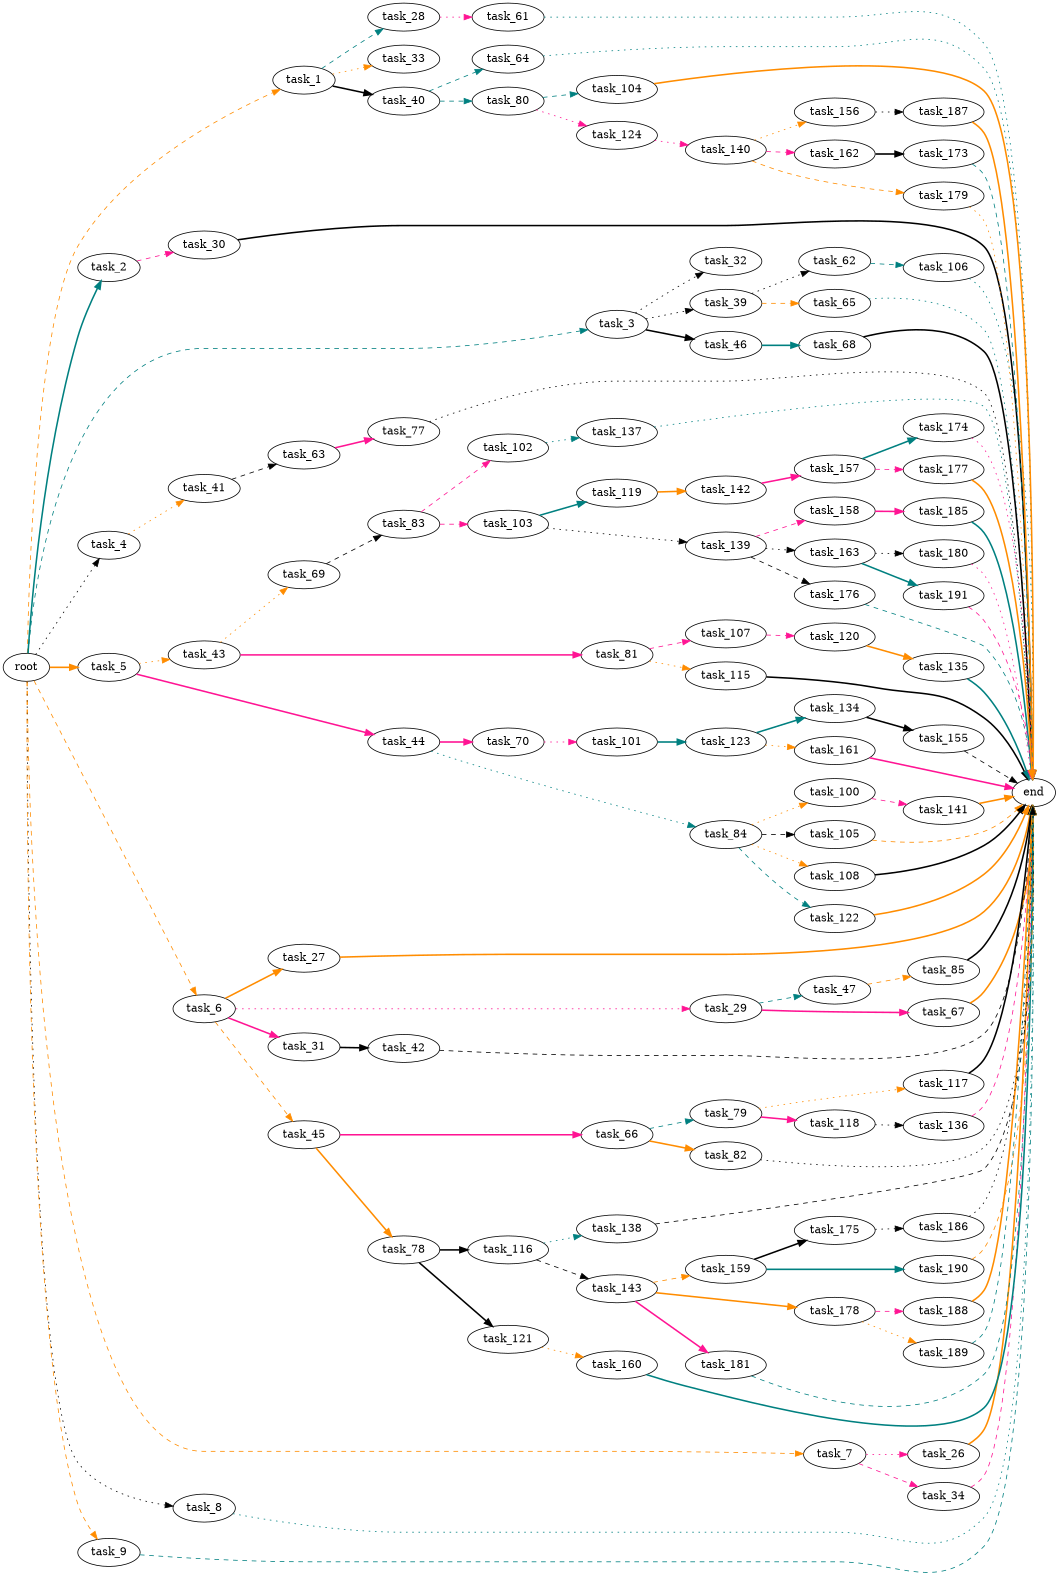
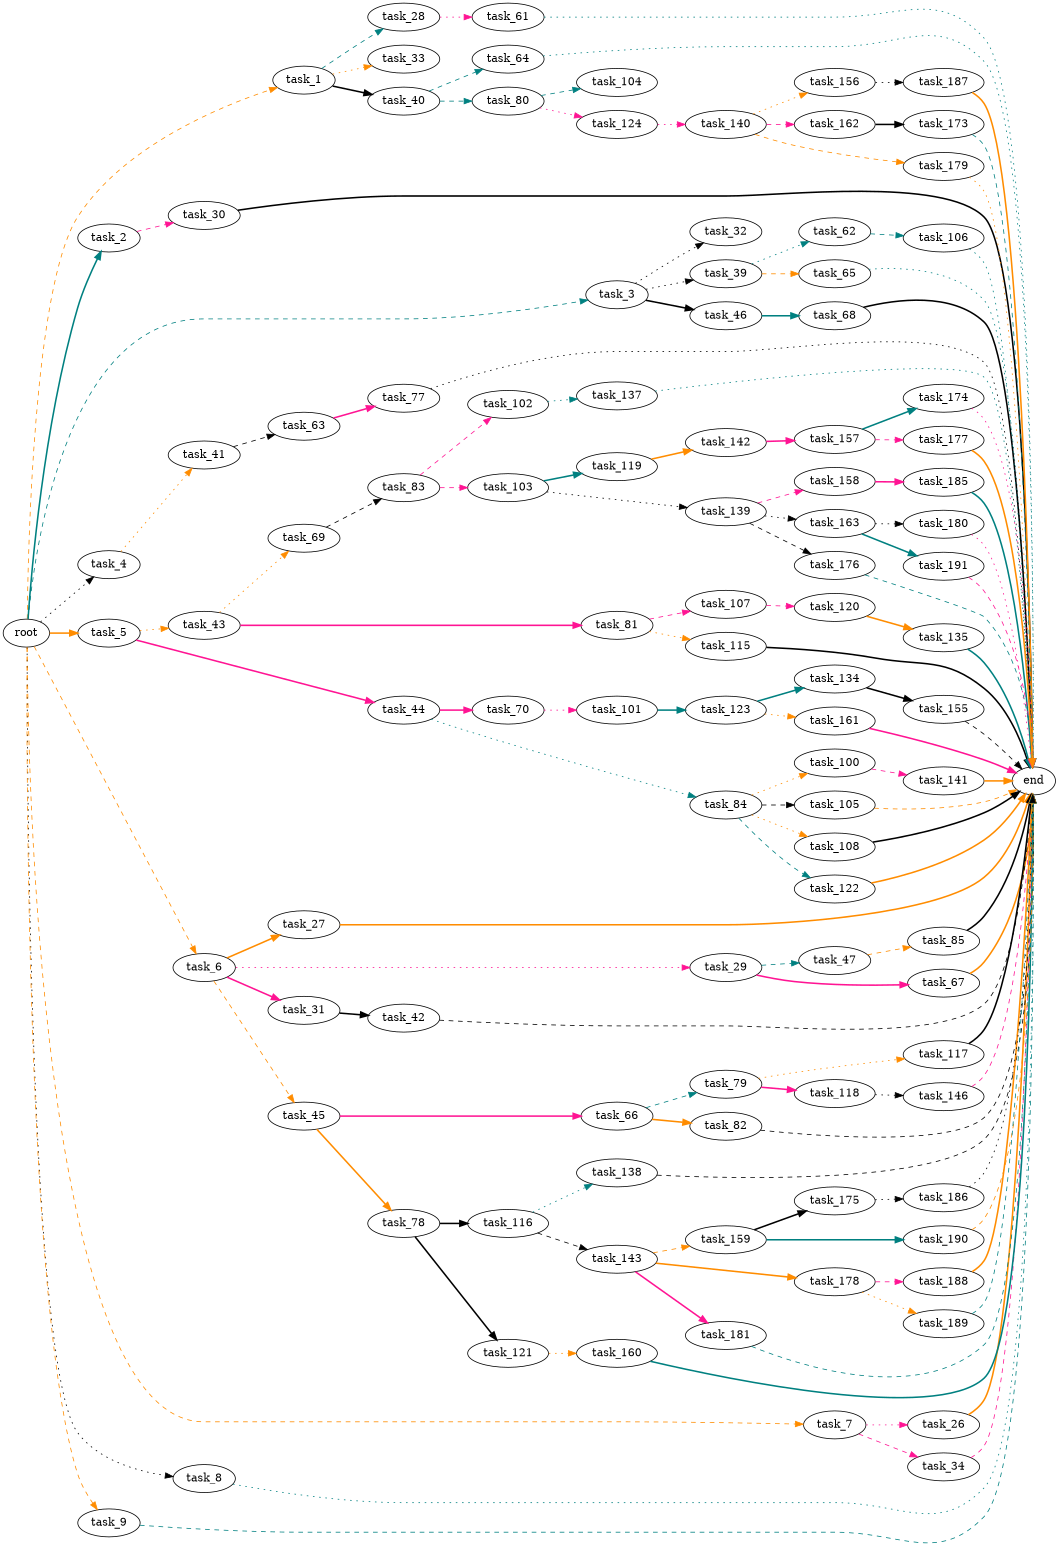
edge "task_104" -> "end": removed
edge "task_39" -> "task_62": color black -> teal
edge "task_82" -> "end": style dotted -> dashed
node "task_136": label "task_136" -> "task_146"
